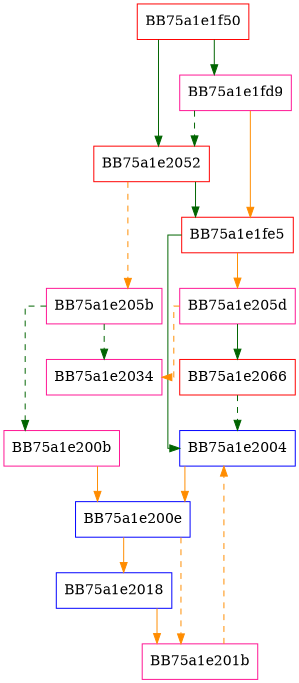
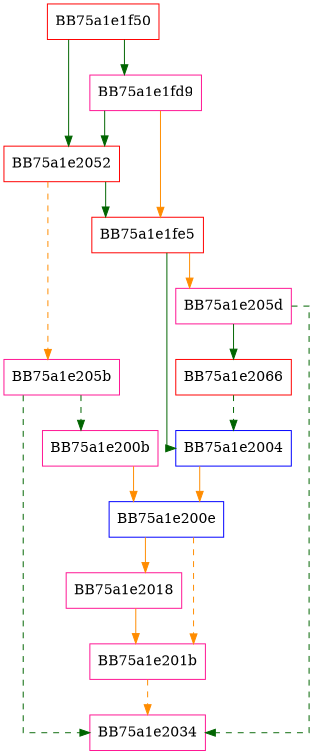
edge "BB75a1e1fd9" -> "BB75a1e2052": style dashed -> solid
edge "BB75a1e205d" -> "BB75a1e2034": color darkorange -> darkgreen
edge "BB75a1e201b" -> "BB75a1e2004": now "BB75a1e201b" -> "BB75a1e2034"
node "BB75a1e2018": color blue -> deeppink
